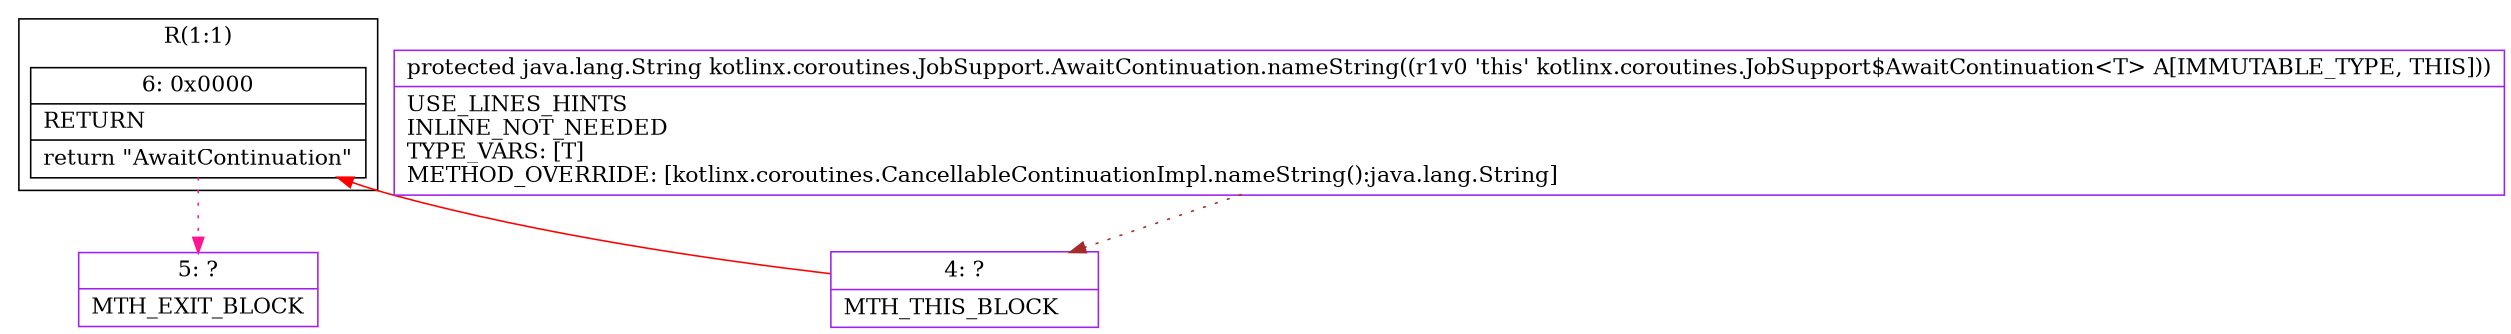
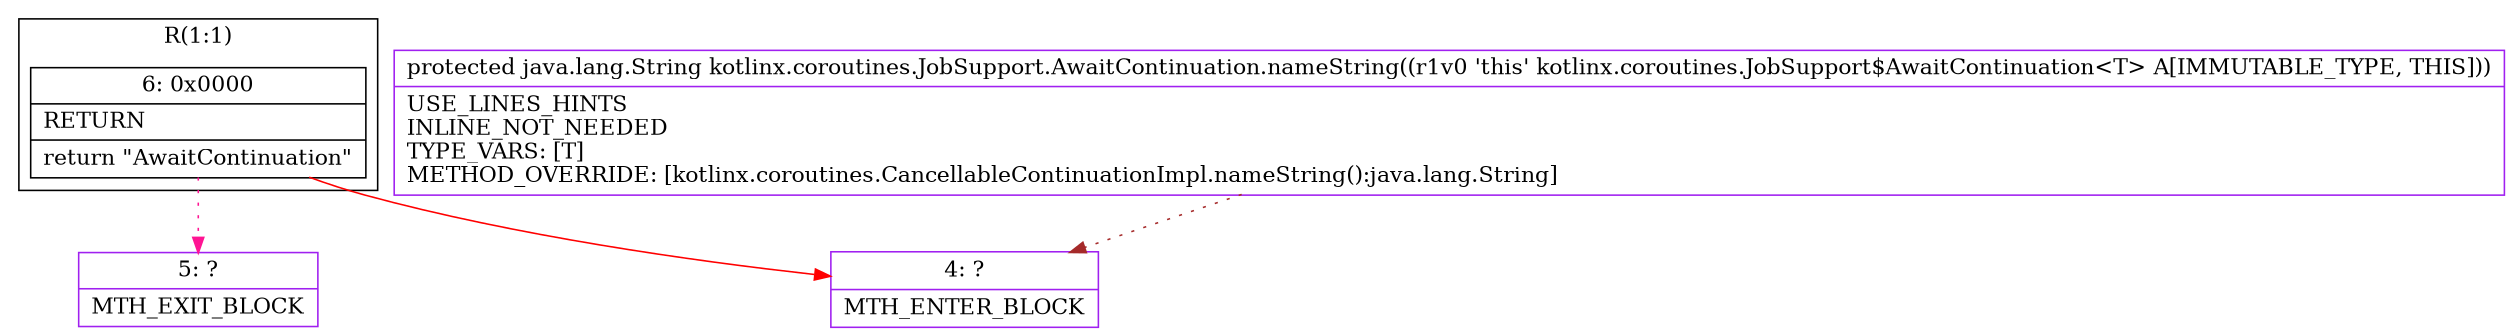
edge "4: ?" -> "6: 0x0000": reversed
node "4: ?": text "MTH_THIS_BLOCK" -> "MTH_ENTER_BLOCK"
